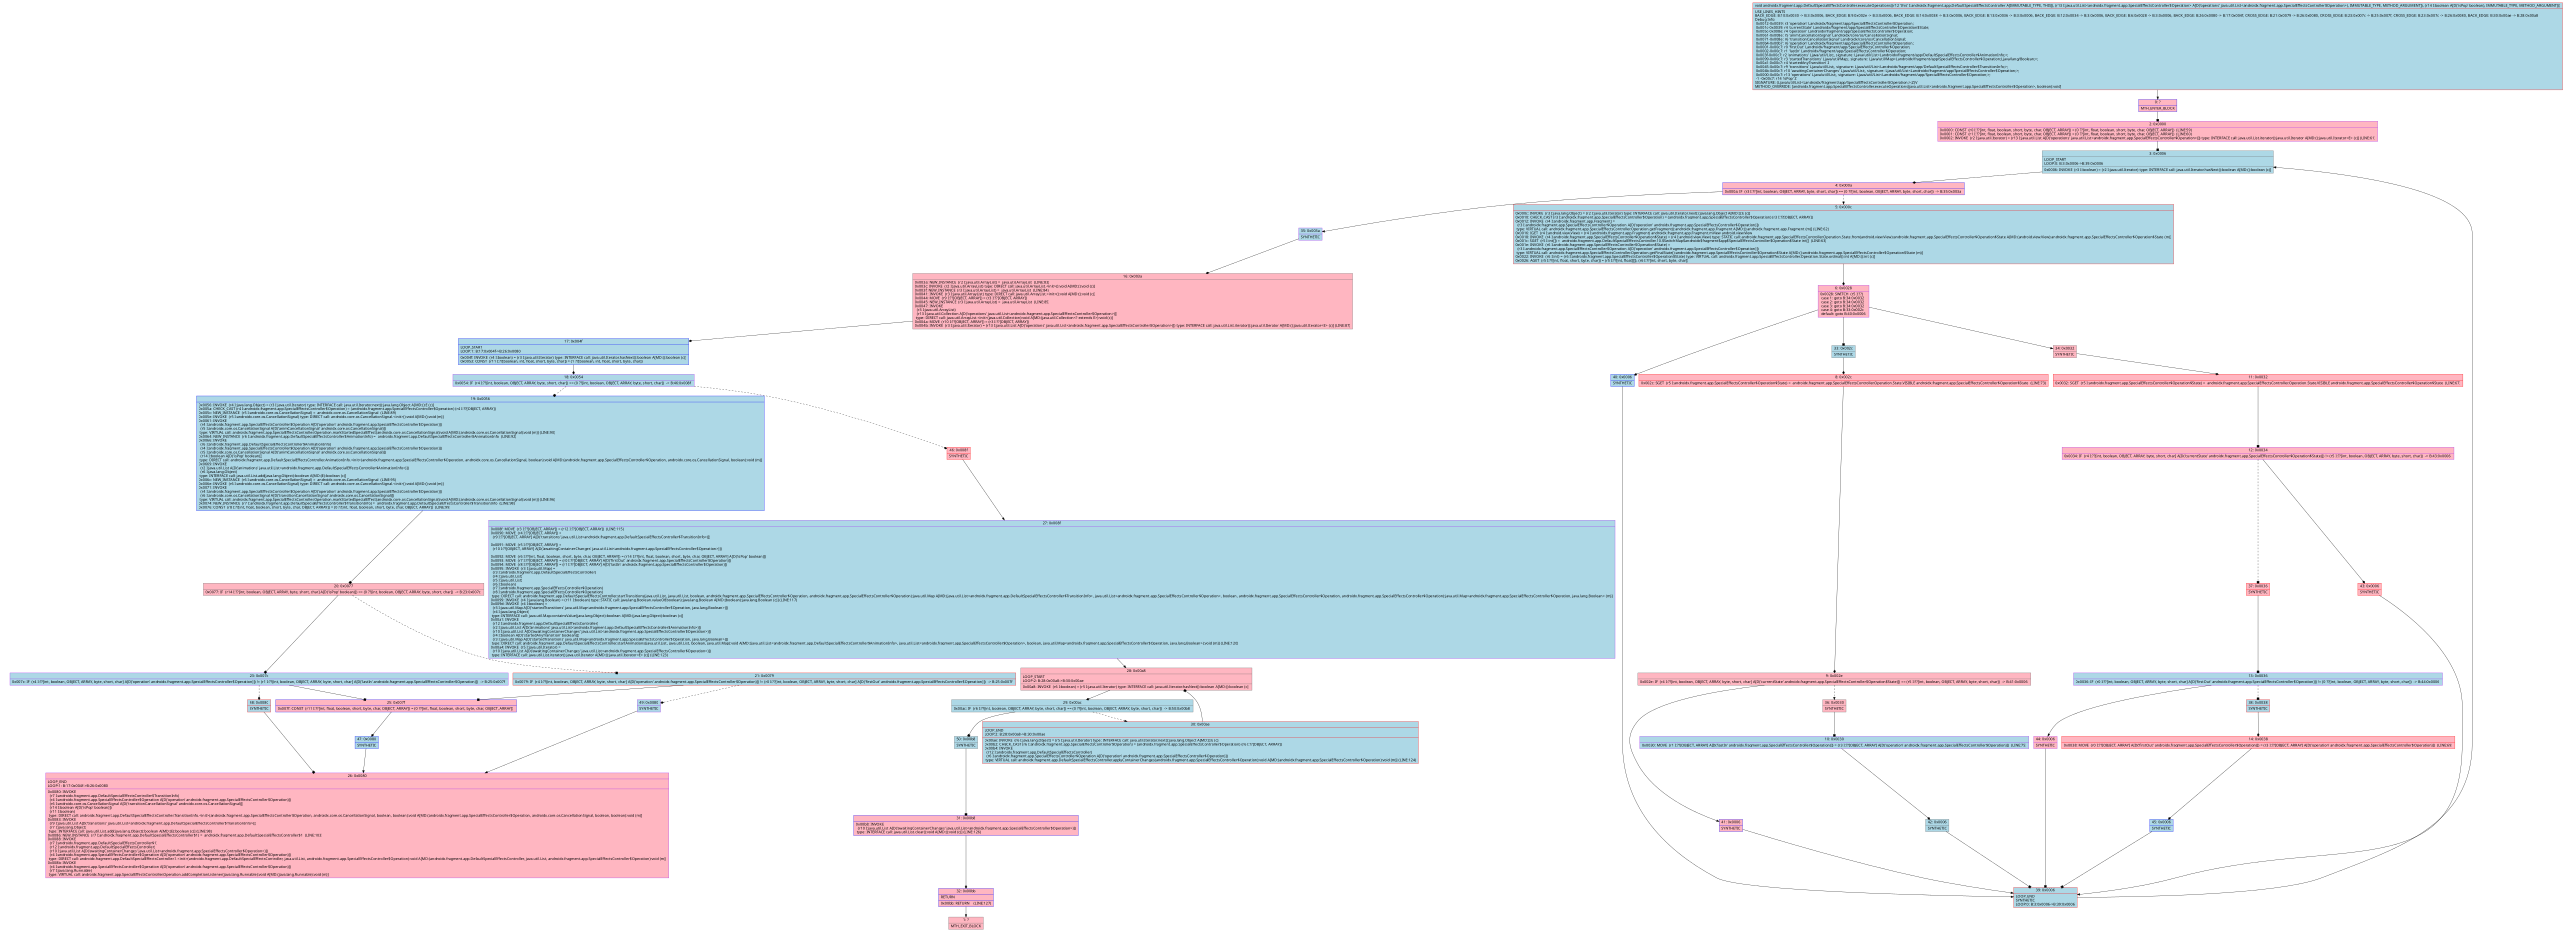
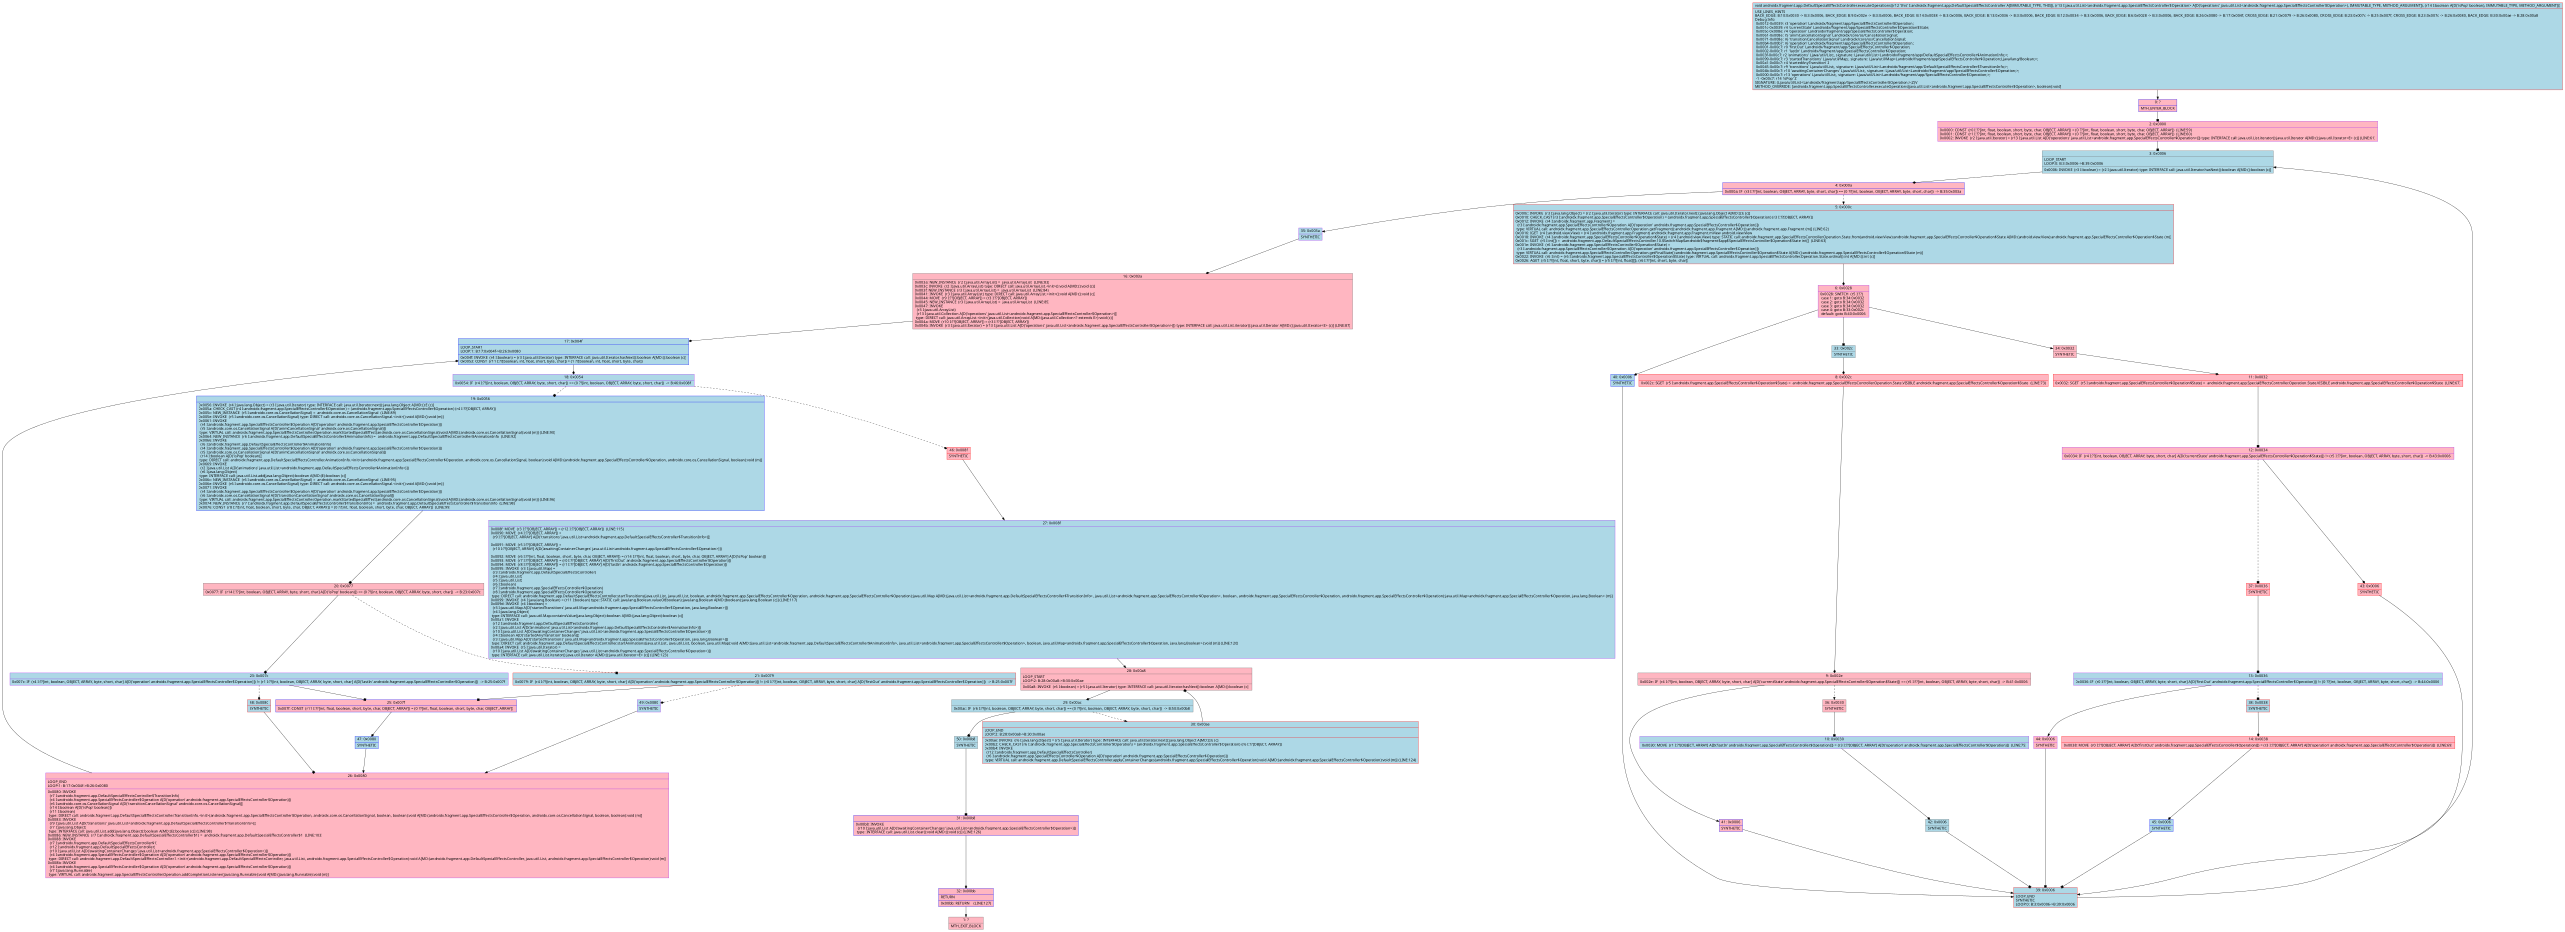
edge "26: 0x0080" -> "17: 0x004f": added
